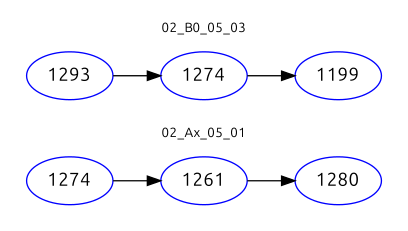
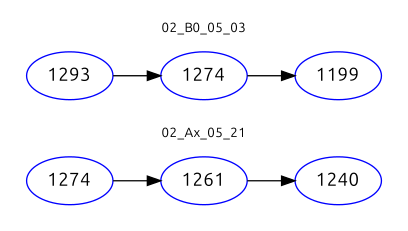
cluster "02_Ax_05_01": label "02_Ax_05_01" -> "02_Ax_05_21"
node "1280": label "1280" -> "1240"
